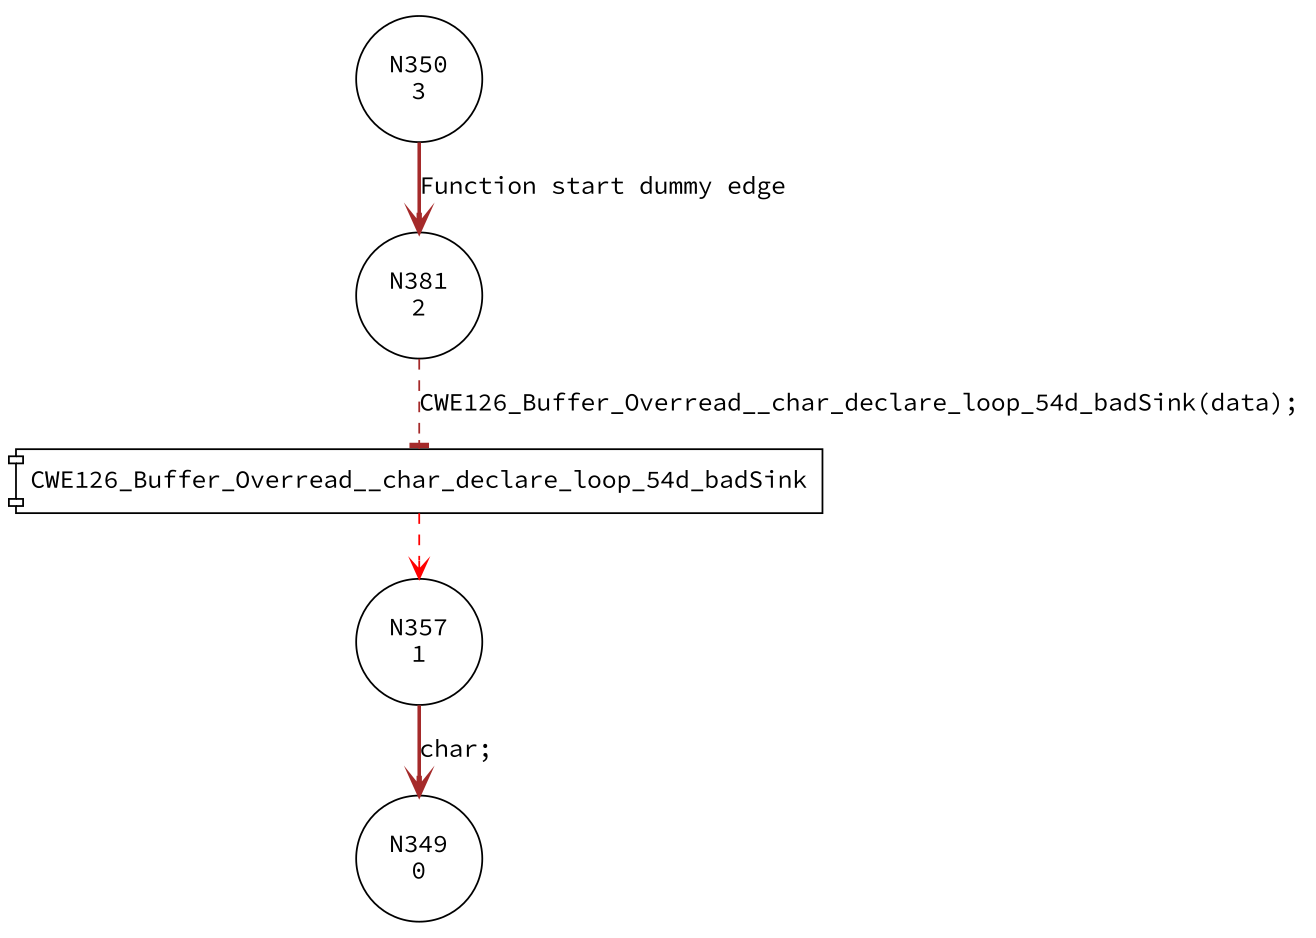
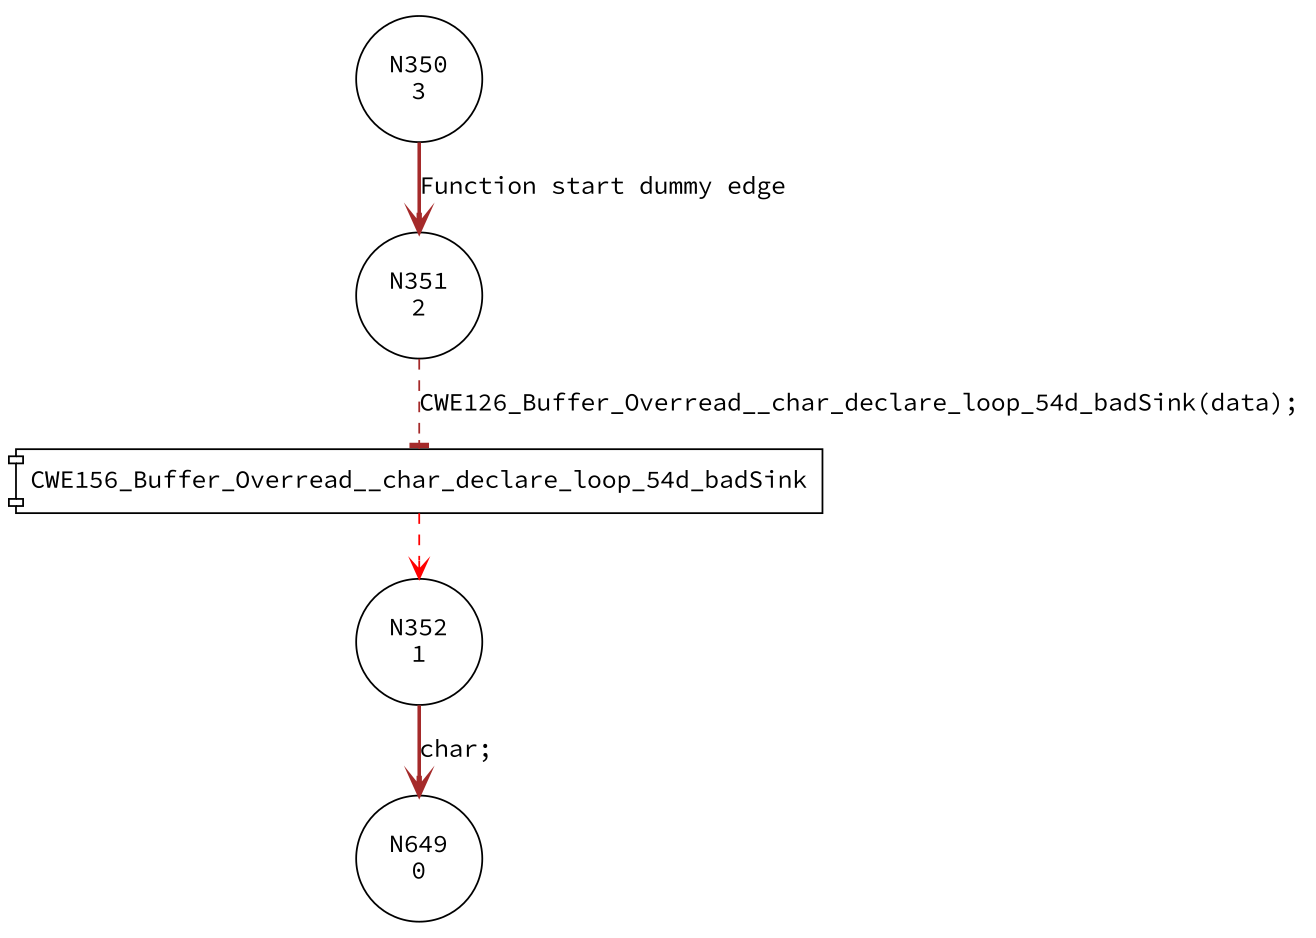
node "N381 2": label "N381 2" -> "N351 2"
node "CWE126_Buffer_Overread__char_declare_loop_54d_badSink": label "CWE126_Buffer_Overread__char_declare_loop_54d_badSink" -> "CWE156_Buffer_Overread__char_declare_loop_54d_badSink"
node "N357 1": label "N357 1" -> "N352 1"
node "N349 0": label "N349 0" -> "N649 0"
